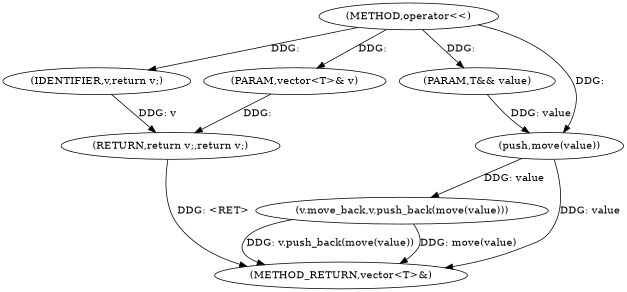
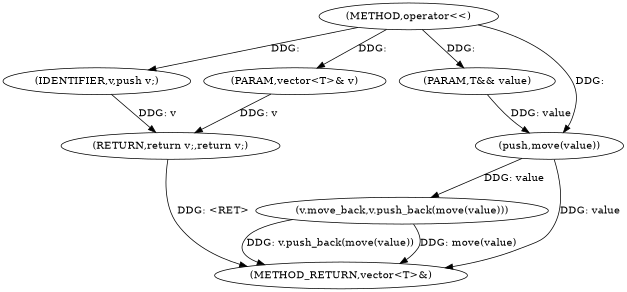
node "(IDENTIFIER,v,return v;)": label "(IDENTIFIER,v,return v;)" -> "(IDENTIFIER,v,push v;)"
edge "(PARAM,vector<T>& v)" -> "(RETURN,return v;,return v;)": label "DDG: " -> "DDG: v"
